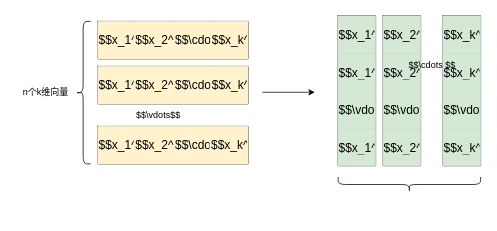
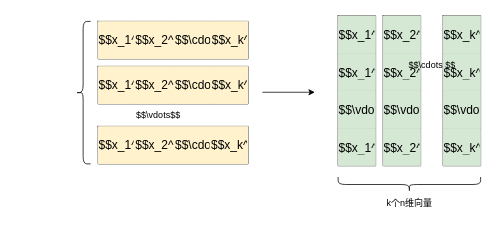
node "n个k维向量": removed
node "k个n维向量": added
